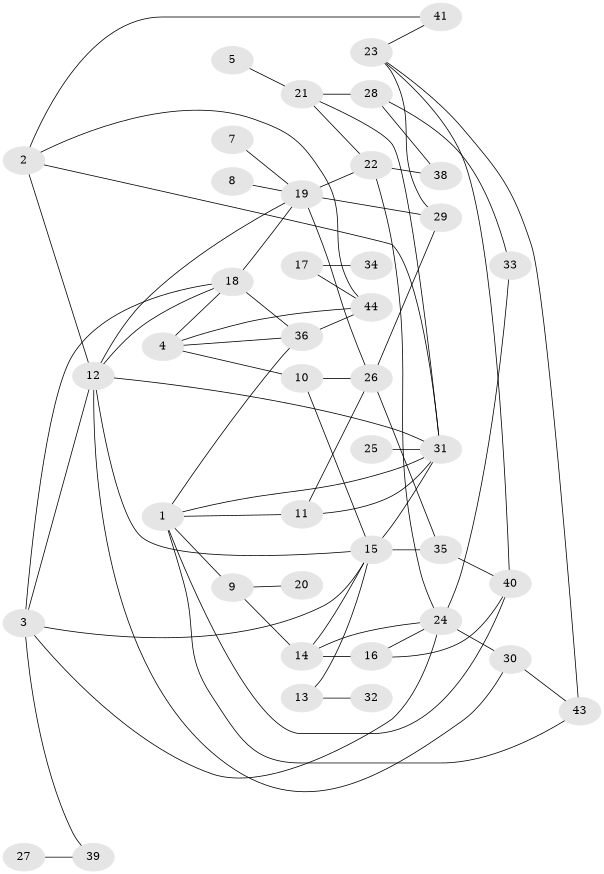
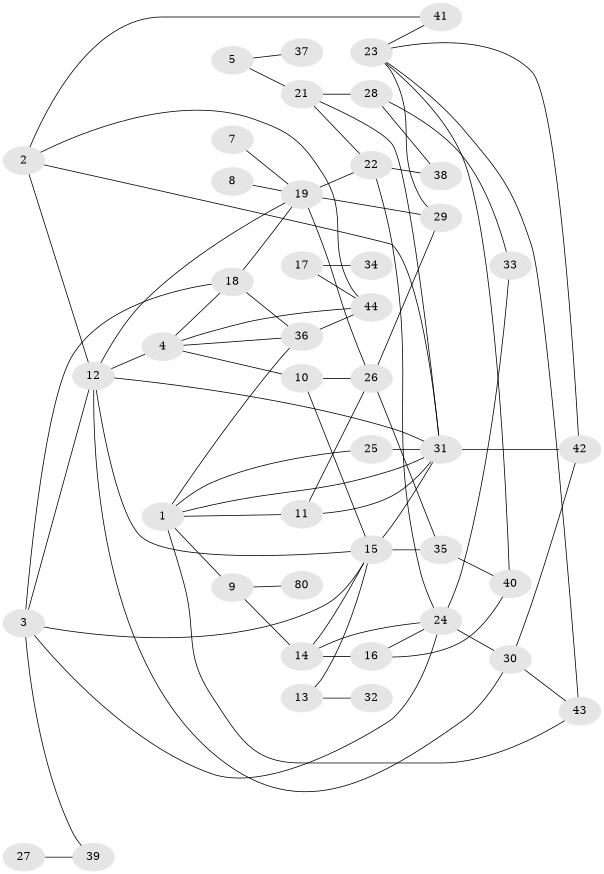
node "37": added
edge "18" -- "12": now "4" -- "12"
node "42": added
node "20": label "20" -> "80"
edge "1" -- "40": now "1" -- "25"
